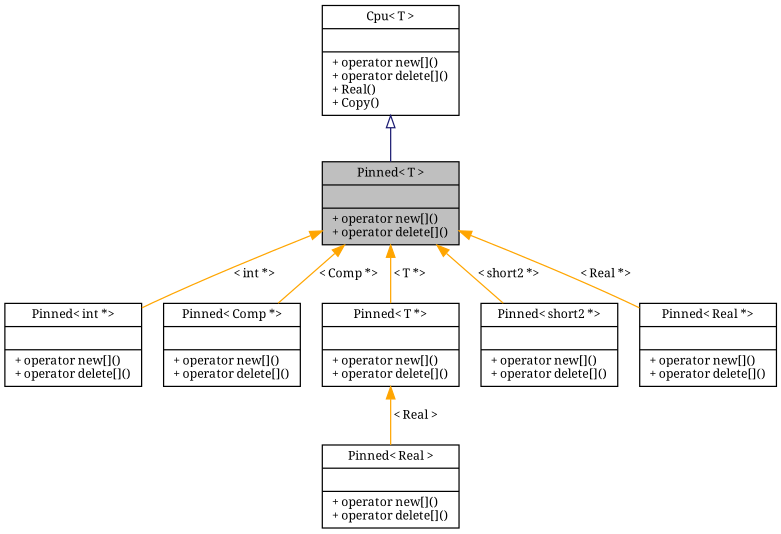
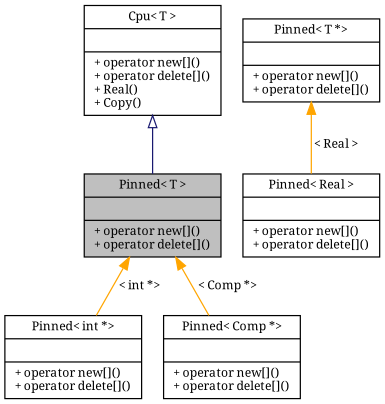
edge "Pinned< T *>" -> "Pinned< T >": removed, label "< T *>"
node "Pinned< short2 *>": removed
node "Pinned< Real *>": removed
